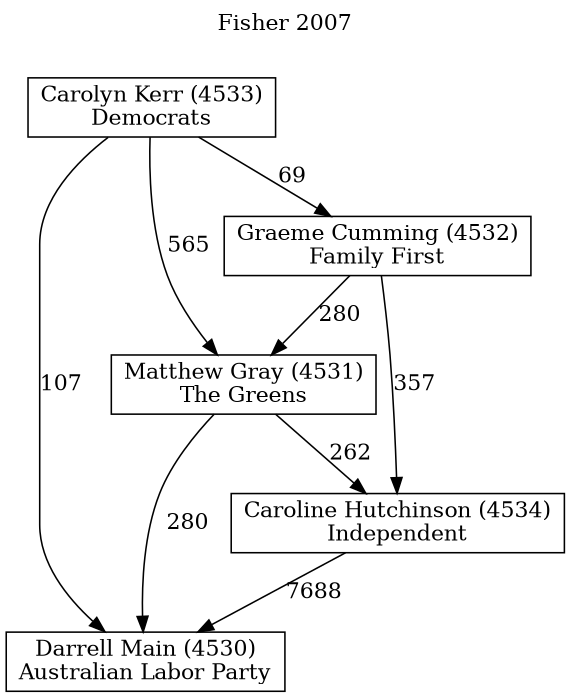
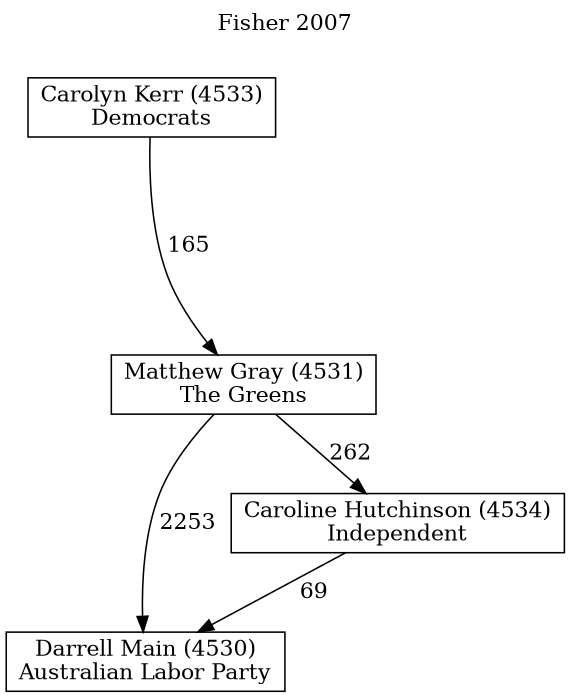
edge "Carolyn Kerr (4533) Democrats" -> "Matthew Gray (4531) The Greens": label "565" -> "165"
node "Graeme Cumming (4532) Family First": removed
edge "Carolyn Kerr (4533) Democrats" -> "Darrell Main (4530) Australian Labor Party": removed, label "107"
edge "Matthew Gray (4531) The Greens" -> "Darrell Main (4530) Australian Labor Party": label "280" -> "2253"
edge "Caroline Hutchinson (4534) Independent" -> "Darrell Main (4530) Australian Labor Party": label "7688" -> "69"
